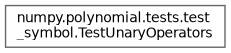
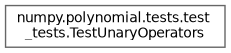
node "numpy.polynomial.tests.test _symbol.TestUnaryOperators": label "numpy.polynomial.tests.test _symbol.TestUnaryOperators" -> "numpy.polynomial.tests.test _tests.TestUnaryOperators"
